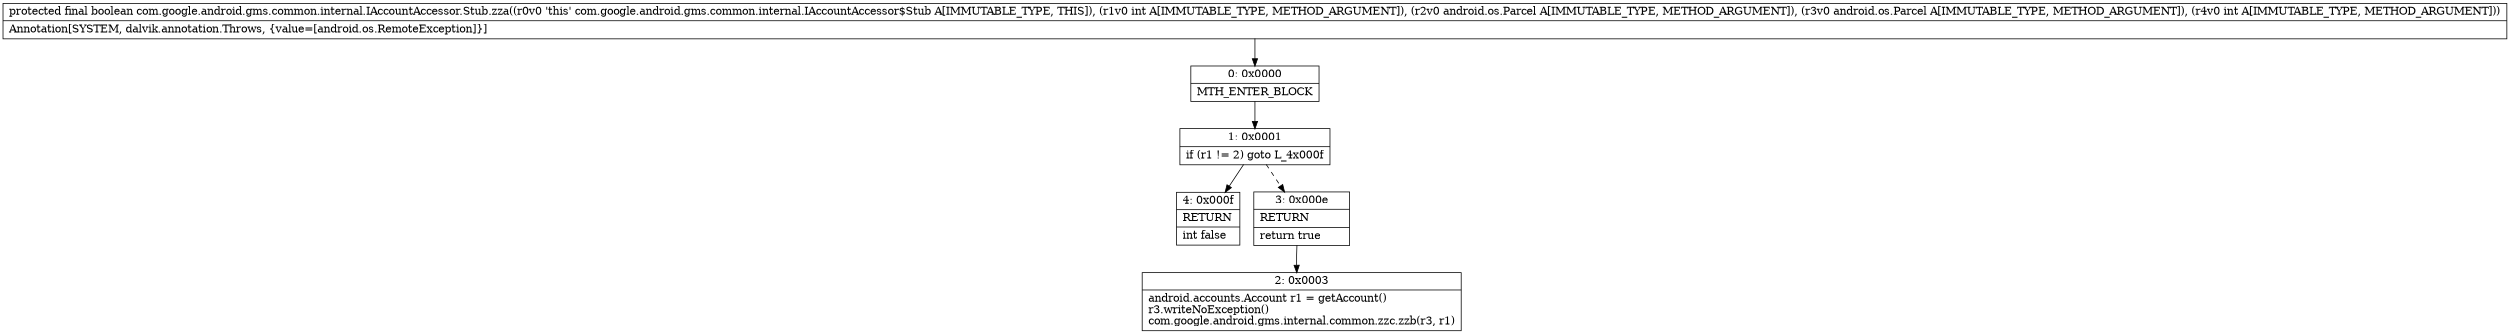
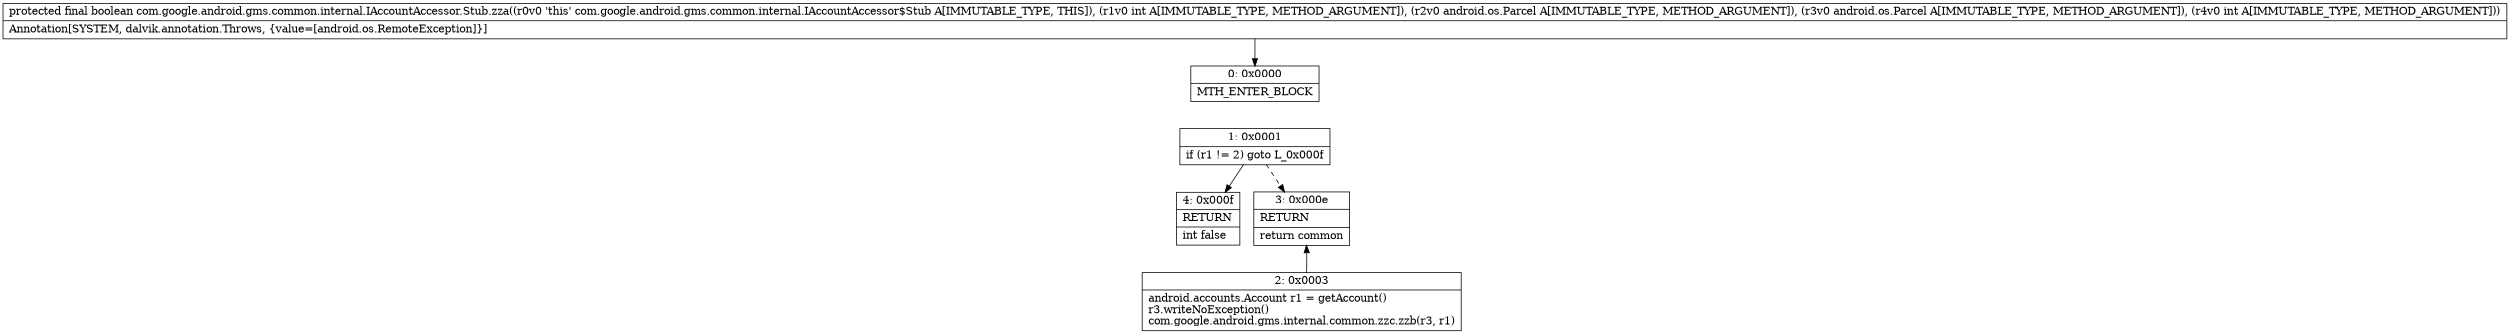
edge "0: 0x0000" -> "1: 0x0001": removed
node "1: 0x0001": text "if (r1 != 2) goto L_4x000f" -> "if (r1 != 2) goto L_0x000f"
node "3: 0x000e": text "return true" -> "return common"
edge "3: 0x000e" -> "2: 0x0003": reversed
